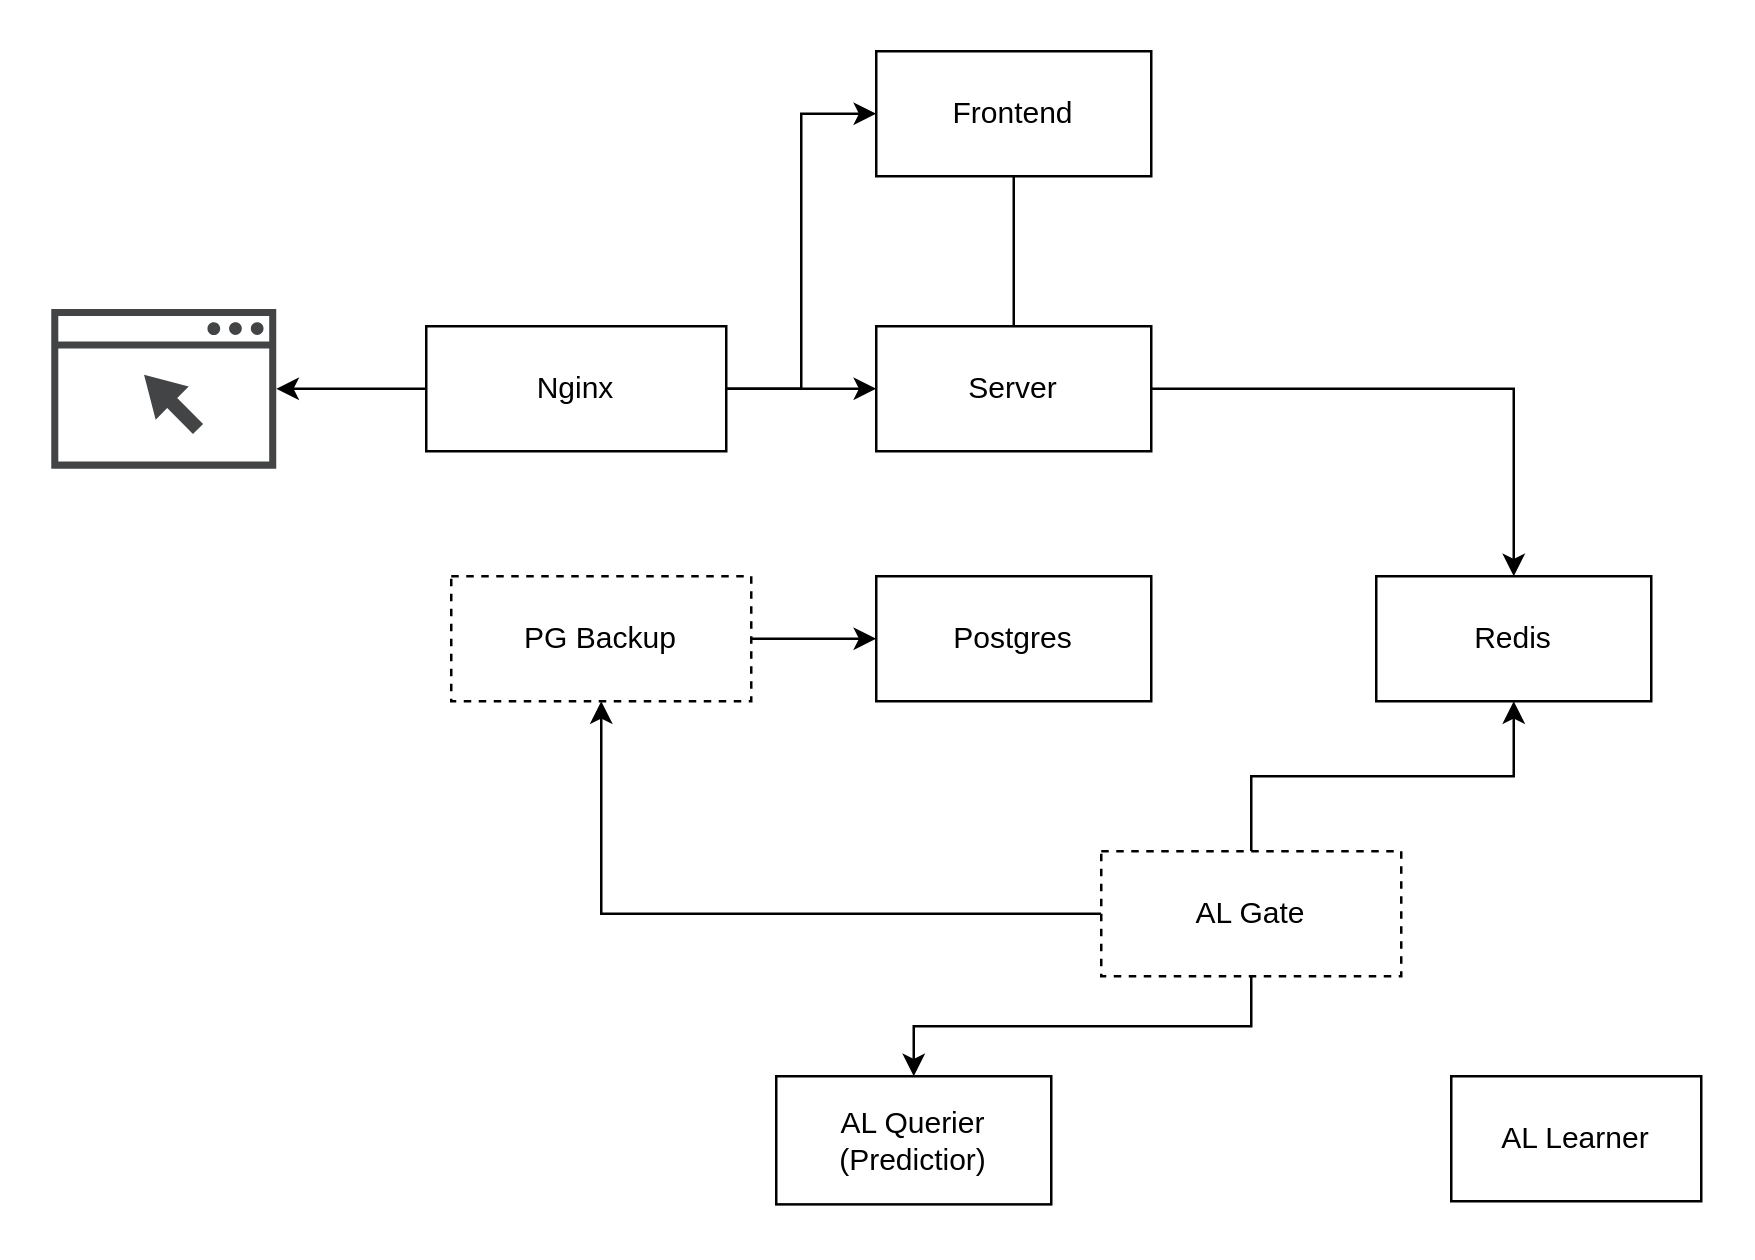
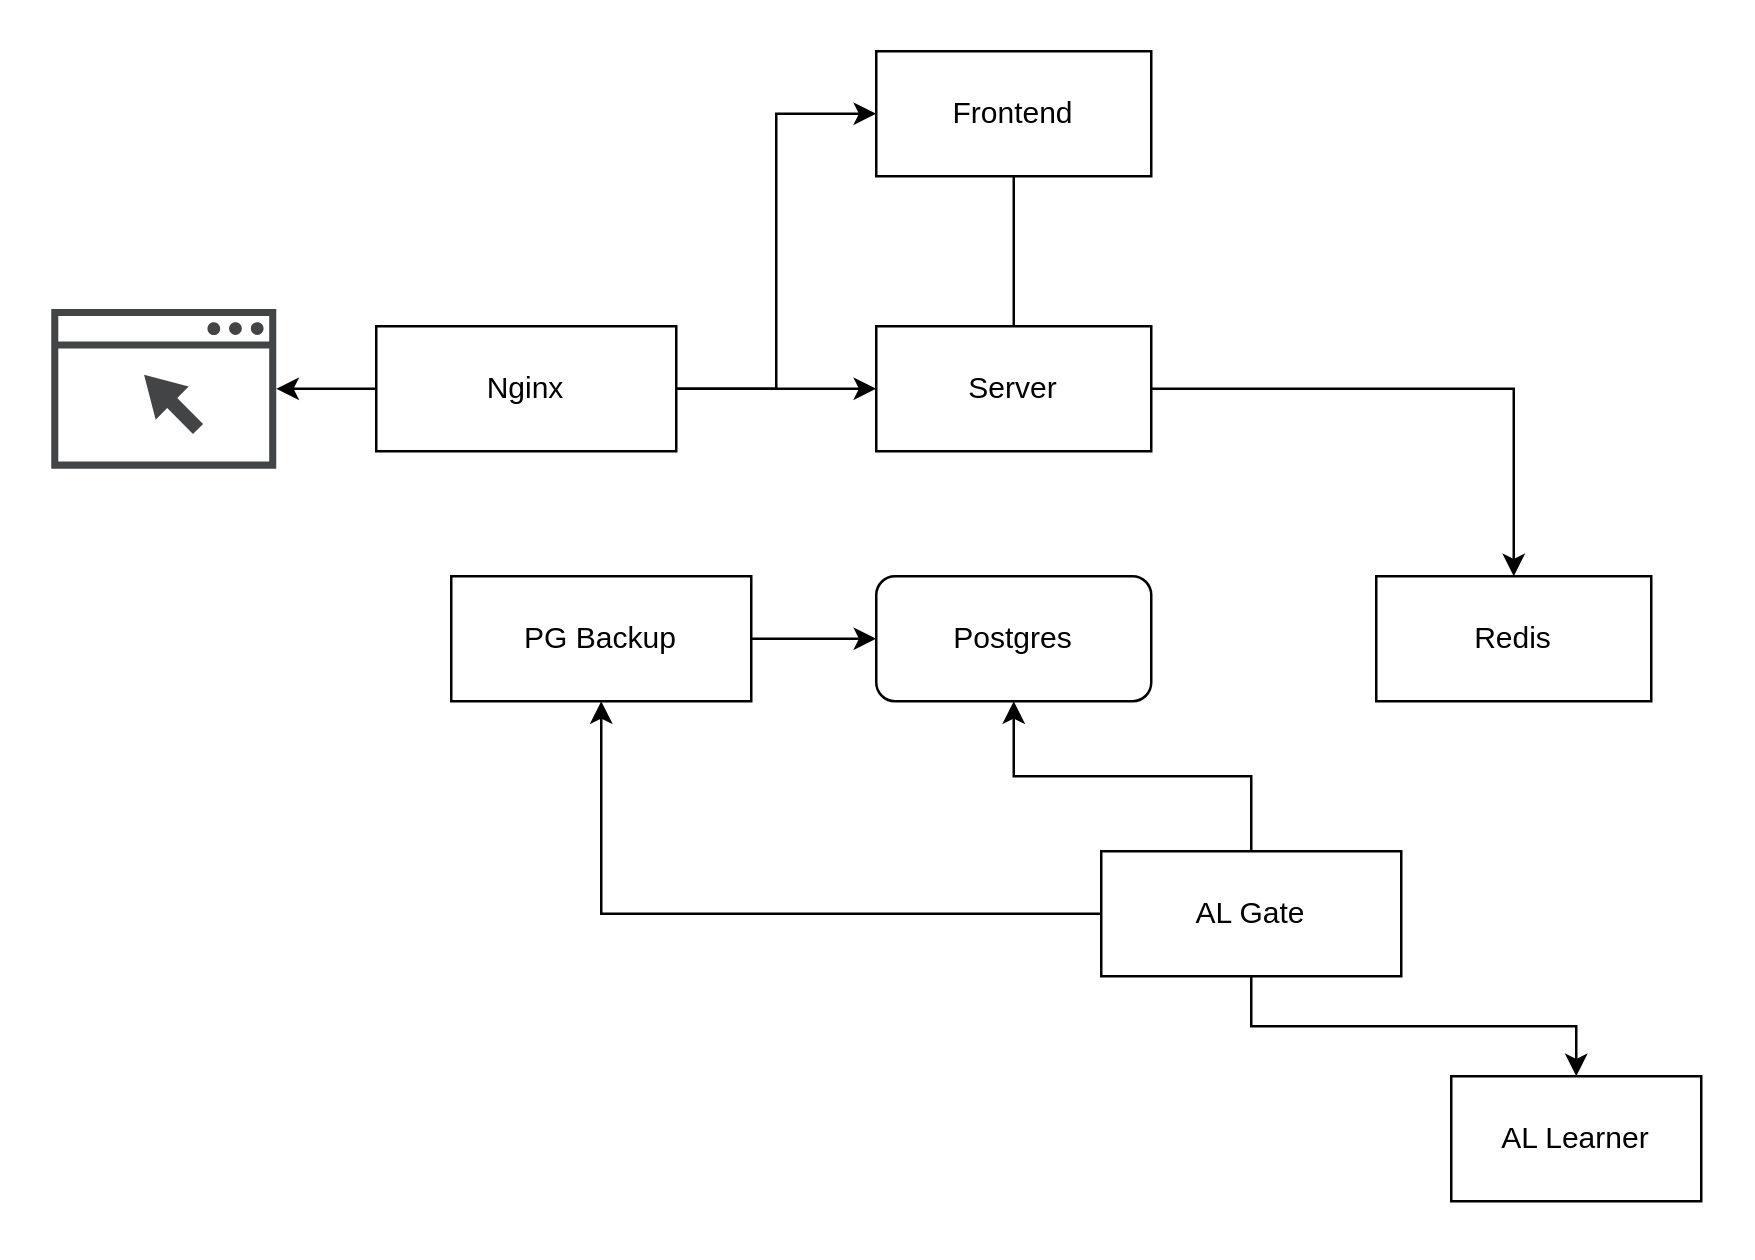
node "Nginx": moved (576, 389) -> (526, 389)
node "PG Backup": style dashed -> solid
node "Postgres": shape rectangle -> rounded rectangle
edge "AL Gate" -> "Redis": now "AL Gate" -> "Postgres"
node "AL Gate": style dashed -> solid
edge "AL Gate" -> "AL Querier (Predictior)": removed
edge "AL Gate" -> "AL Learner": added
node "AL Querier (Predictior)": removed
